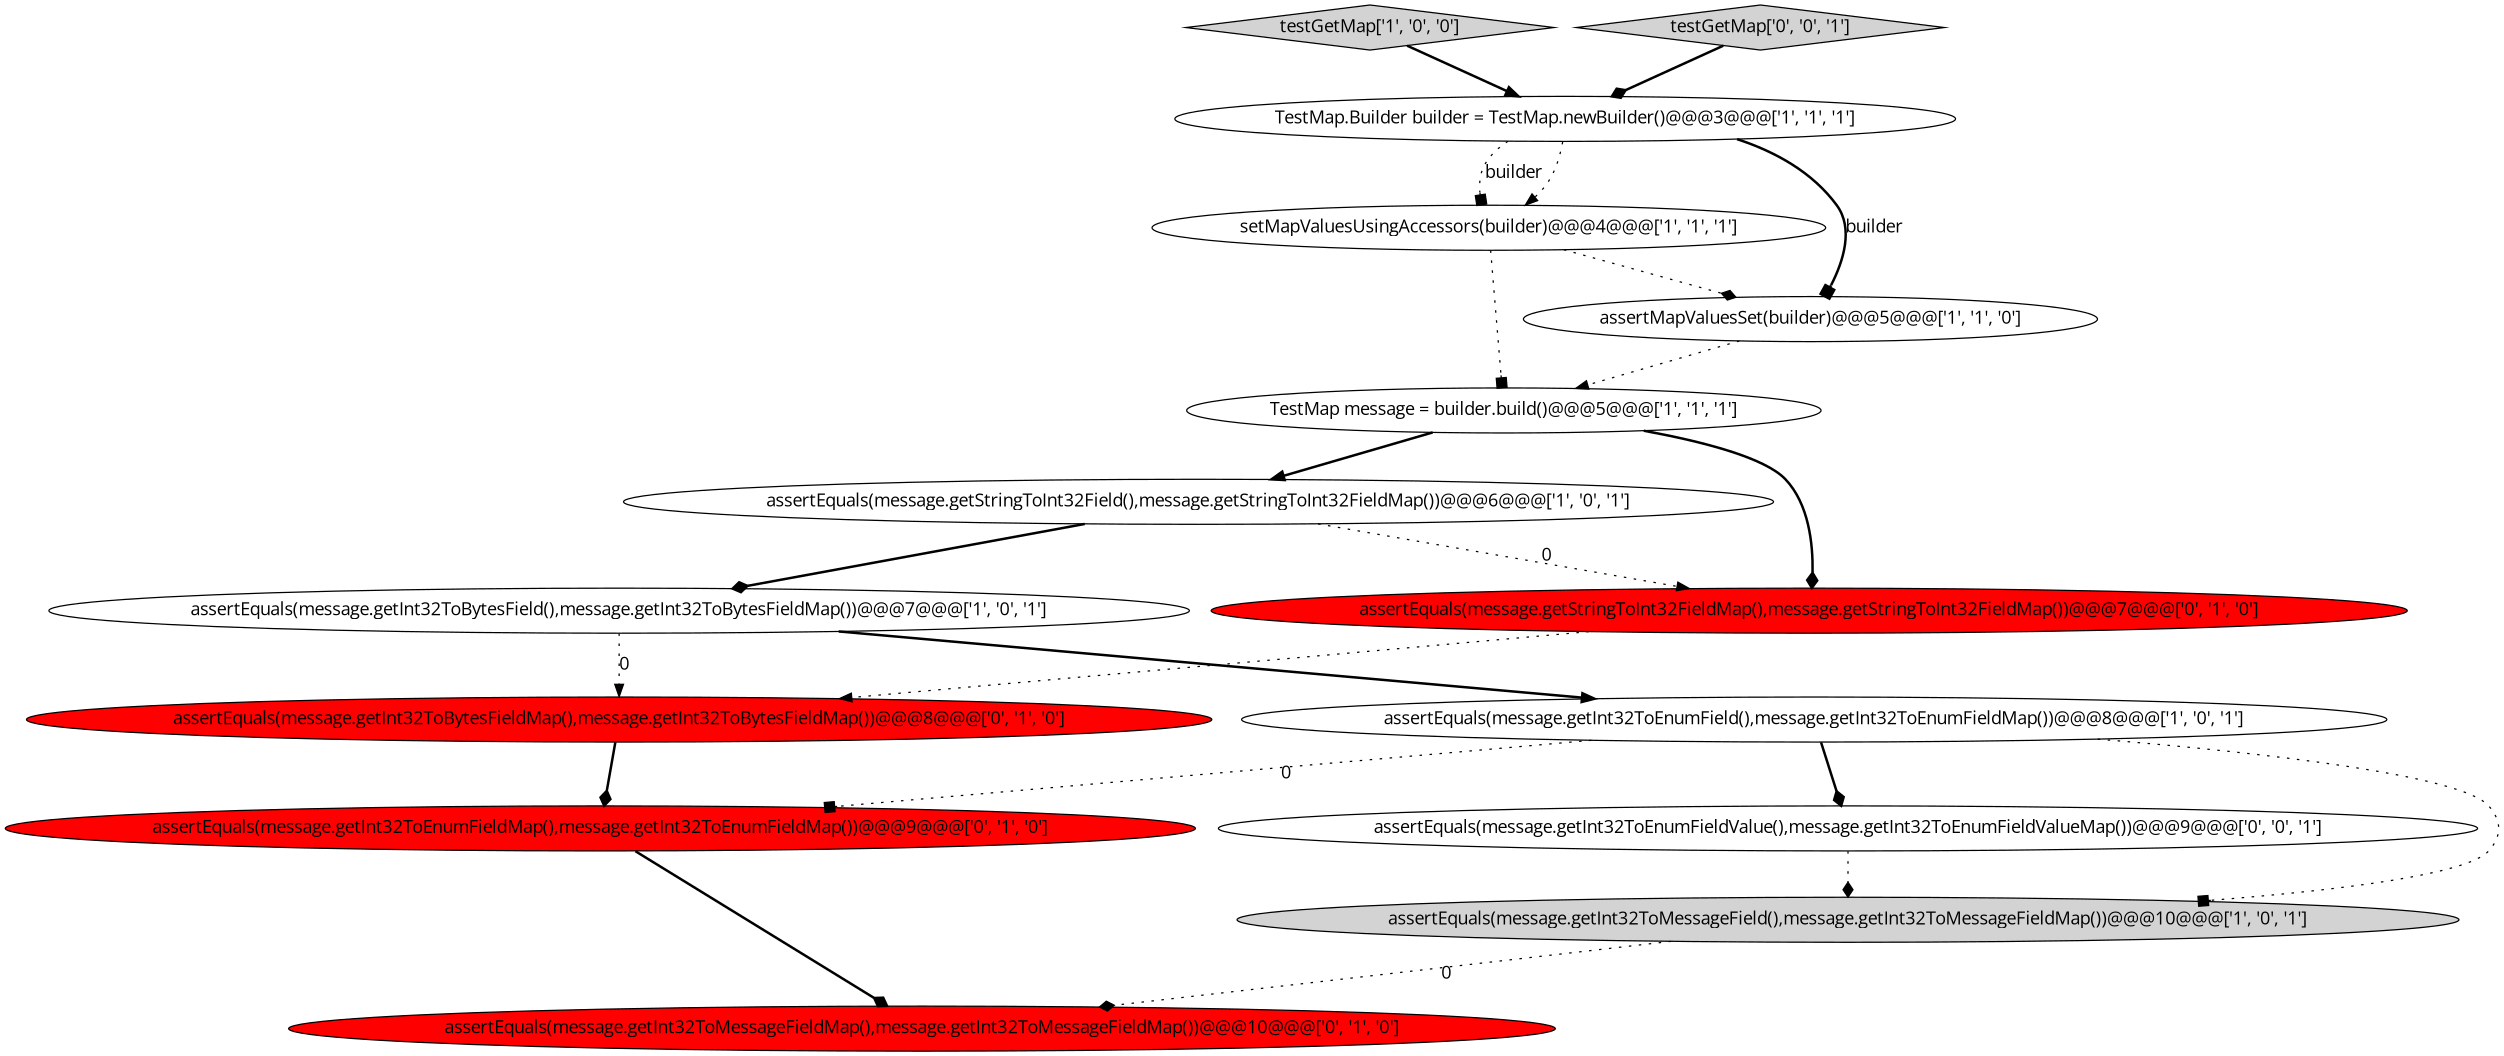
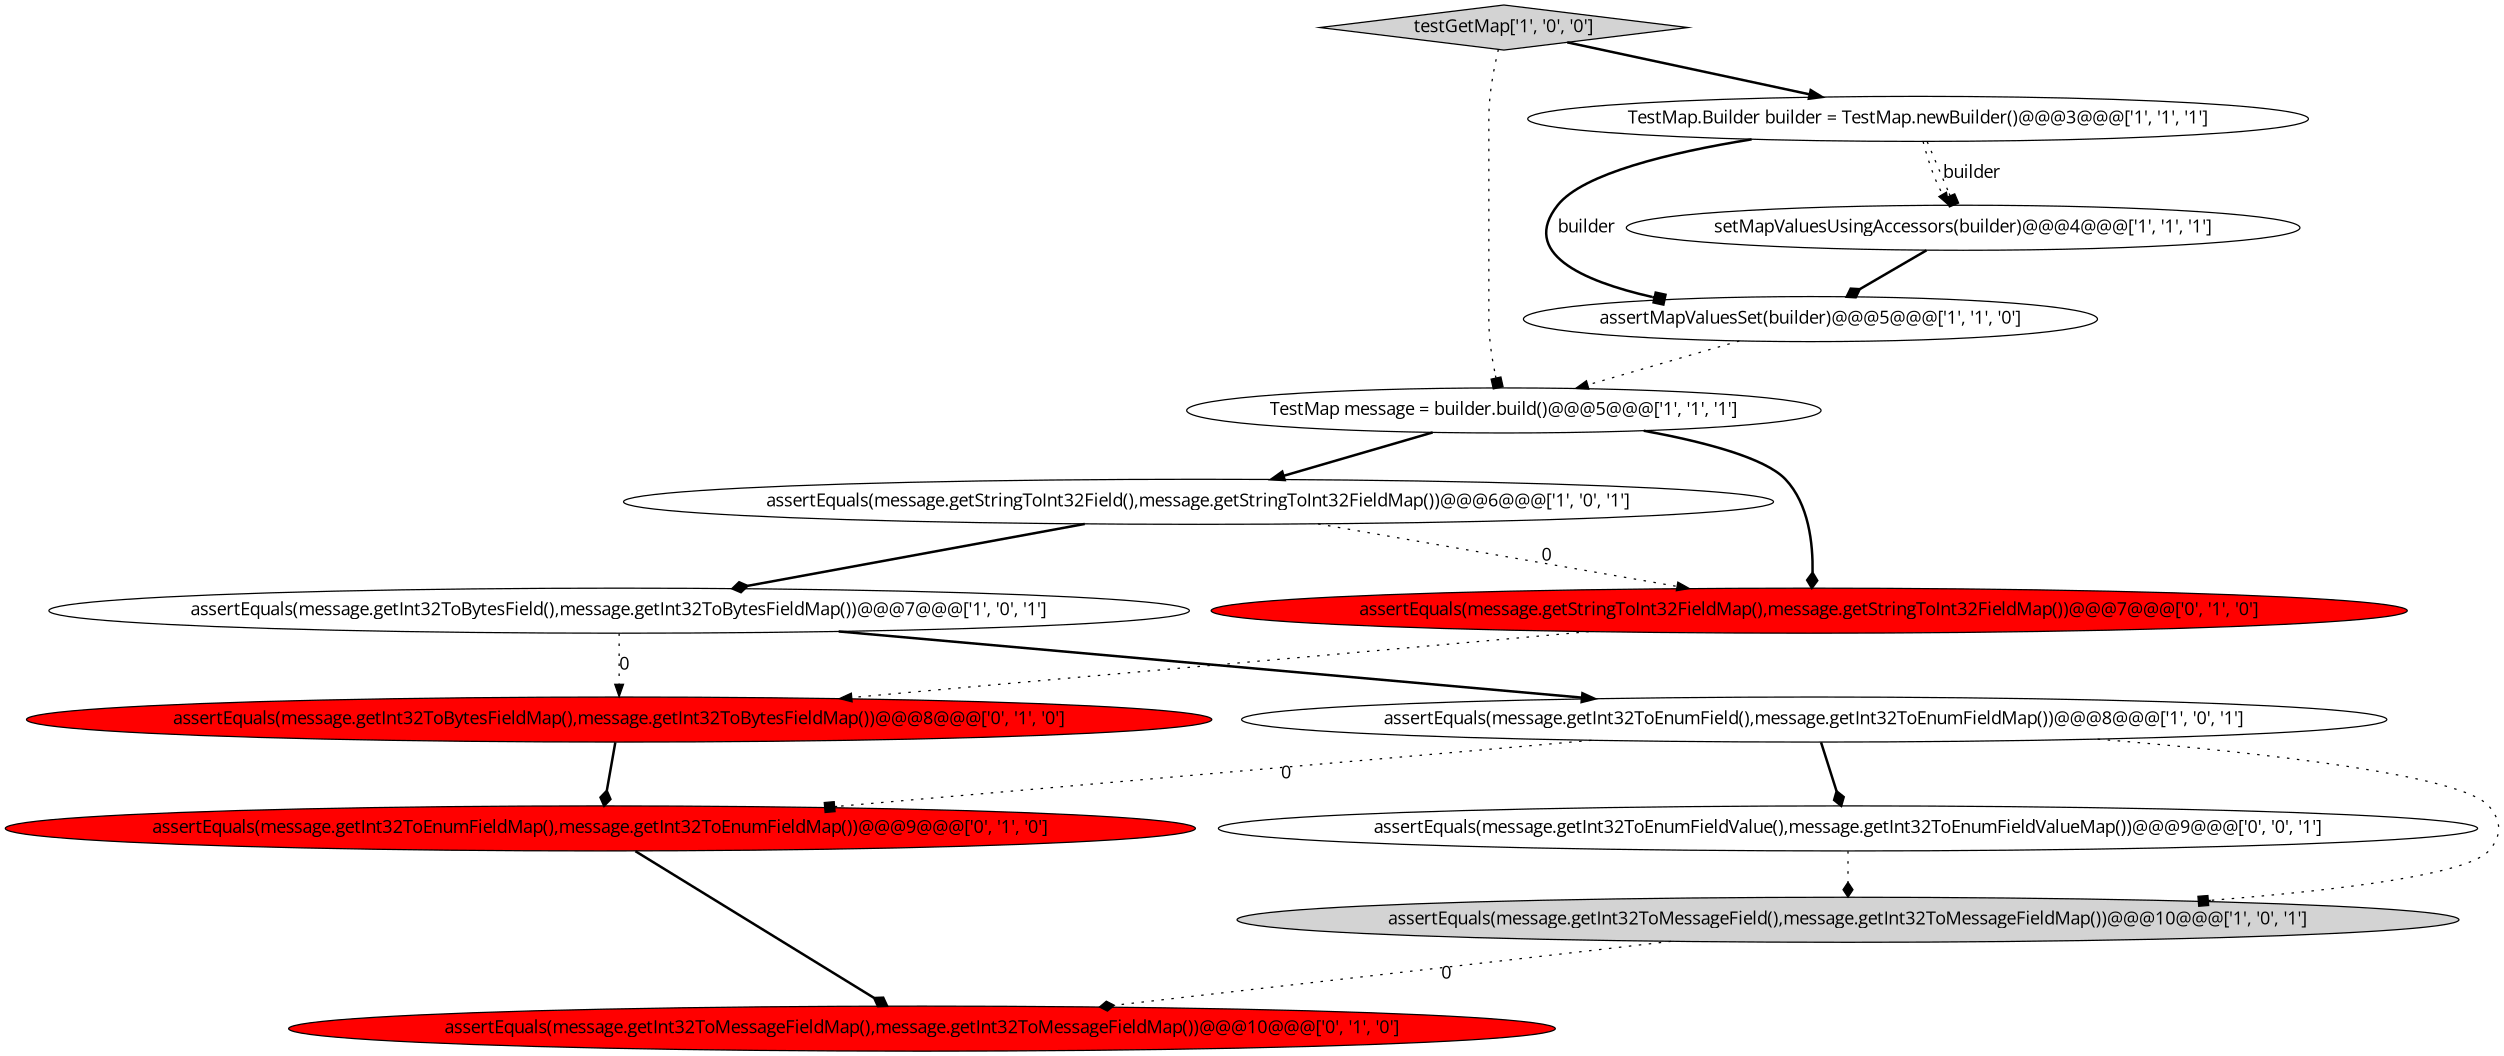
node "testGetMap['0', '0', '1']": removed
edge "setMapValuesUsingAccessors(builder)@@@4@@@['1', '1', '1']" -> "assertMapValuesSet(builder)@@@5@@@['1', '1', '0']": style dotted -> bold
edge "setMapValuesUsingAccessors(builder)@@@4@@@['1', '1', '1']" -> "TestMap message = builder.build()@@@5@@@['1', '1', '1']": now "testGetMap['1', '0', '0']" -> "TestMap message = builder.build()@@@5@@@['1', '1', '1']"
